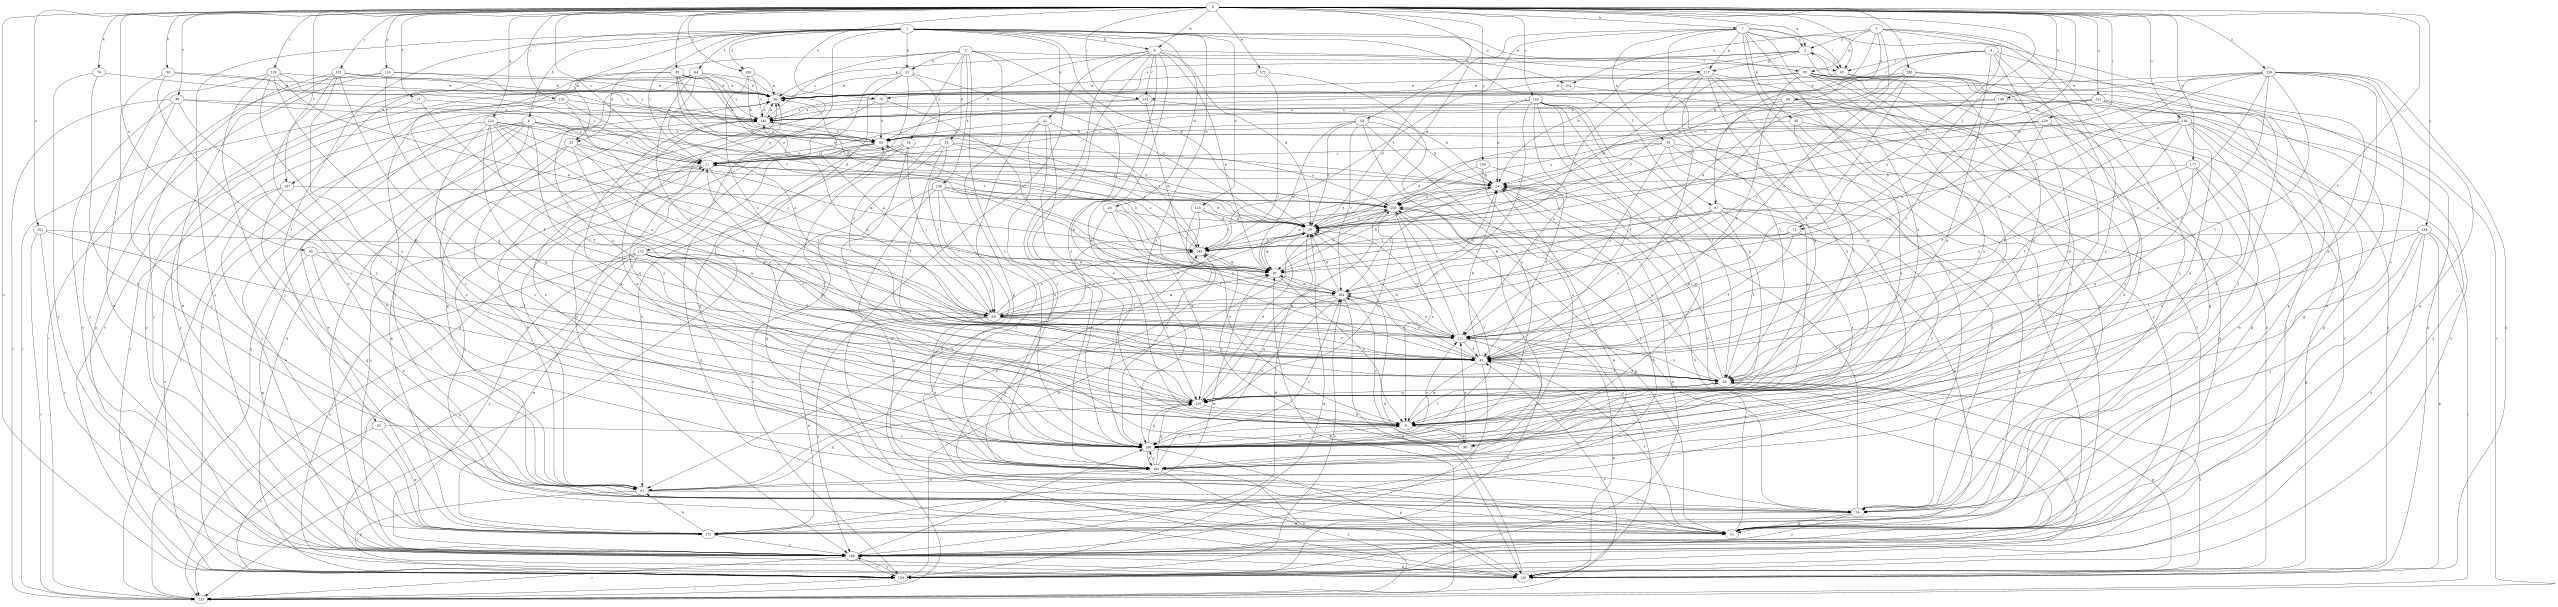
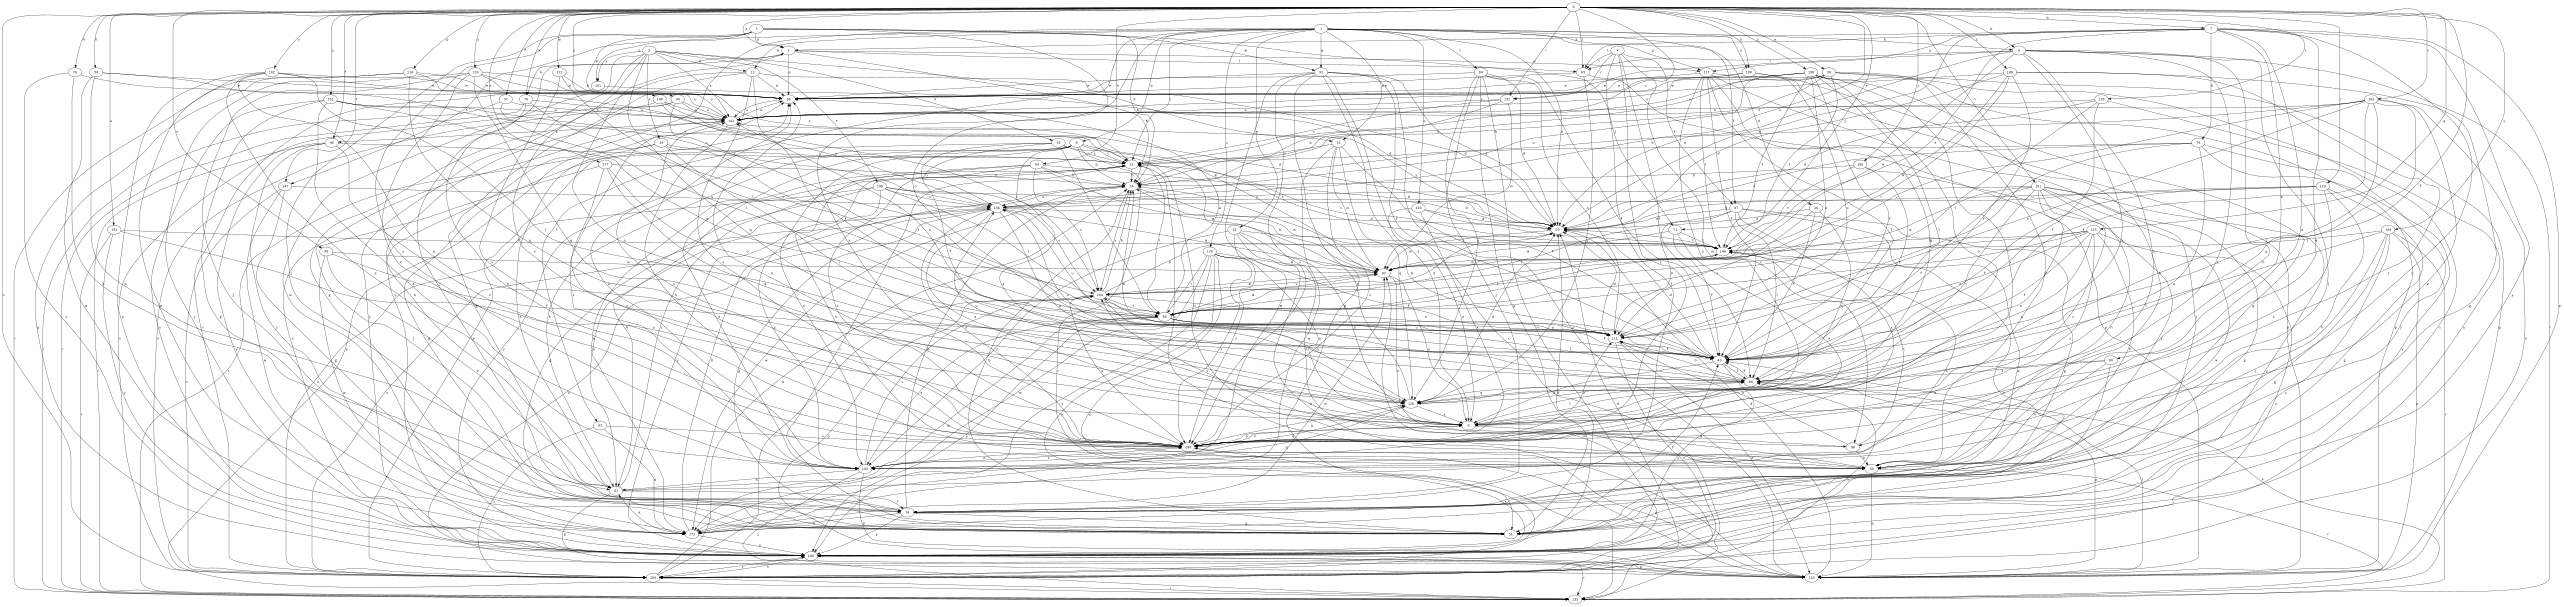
edge "40" -> "141": reversed
edge "2" -> "172": added, label "w"
